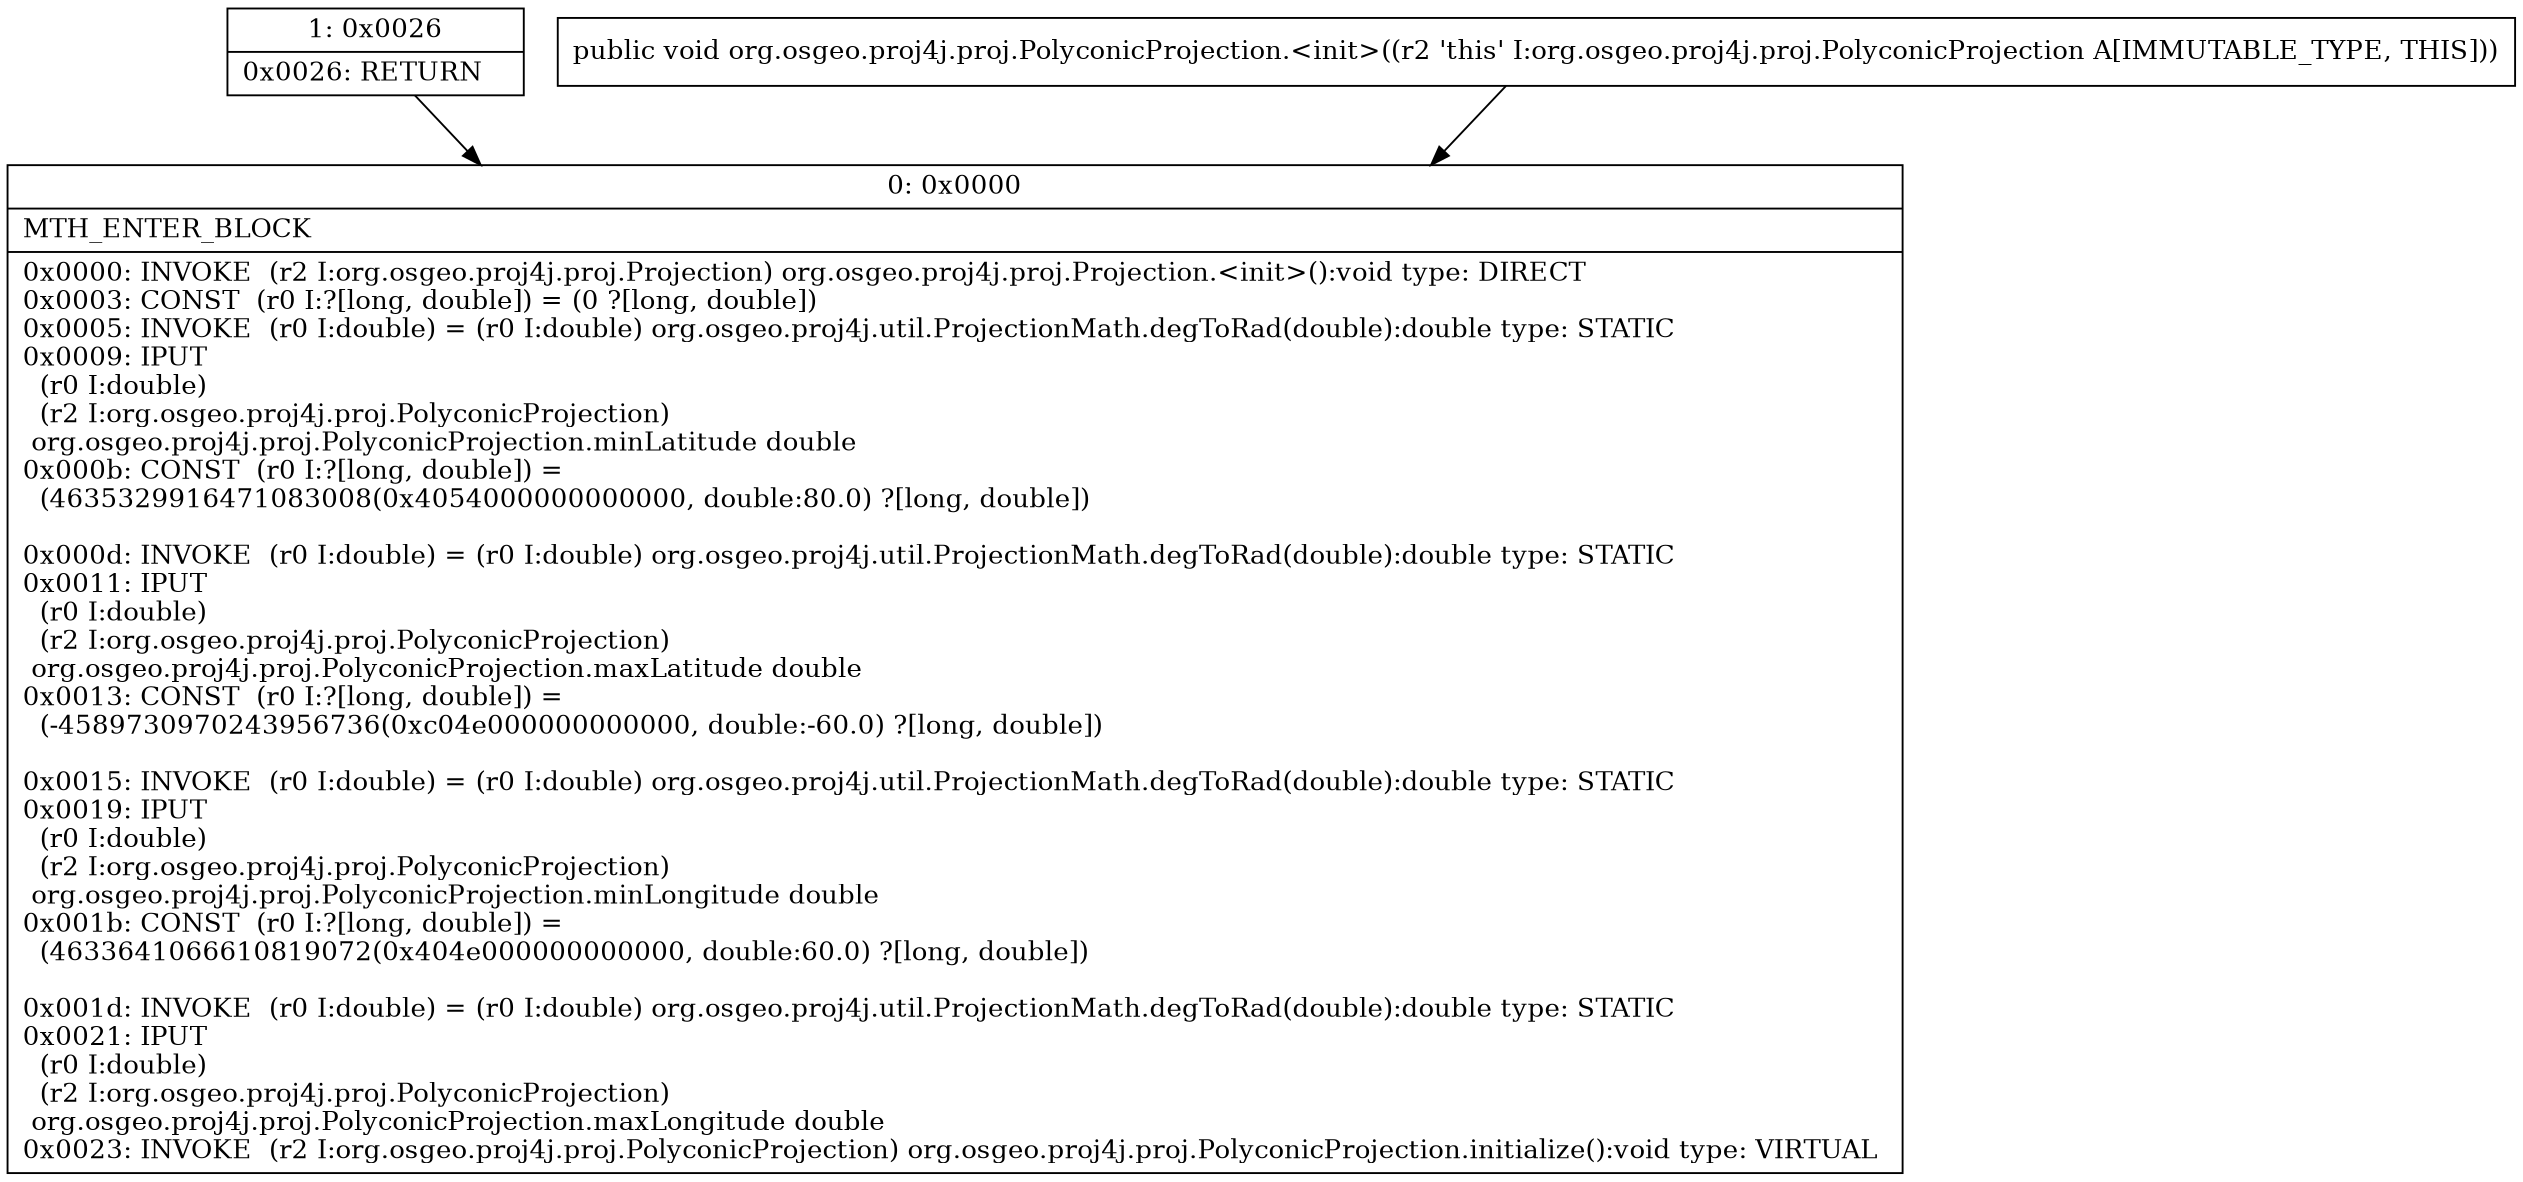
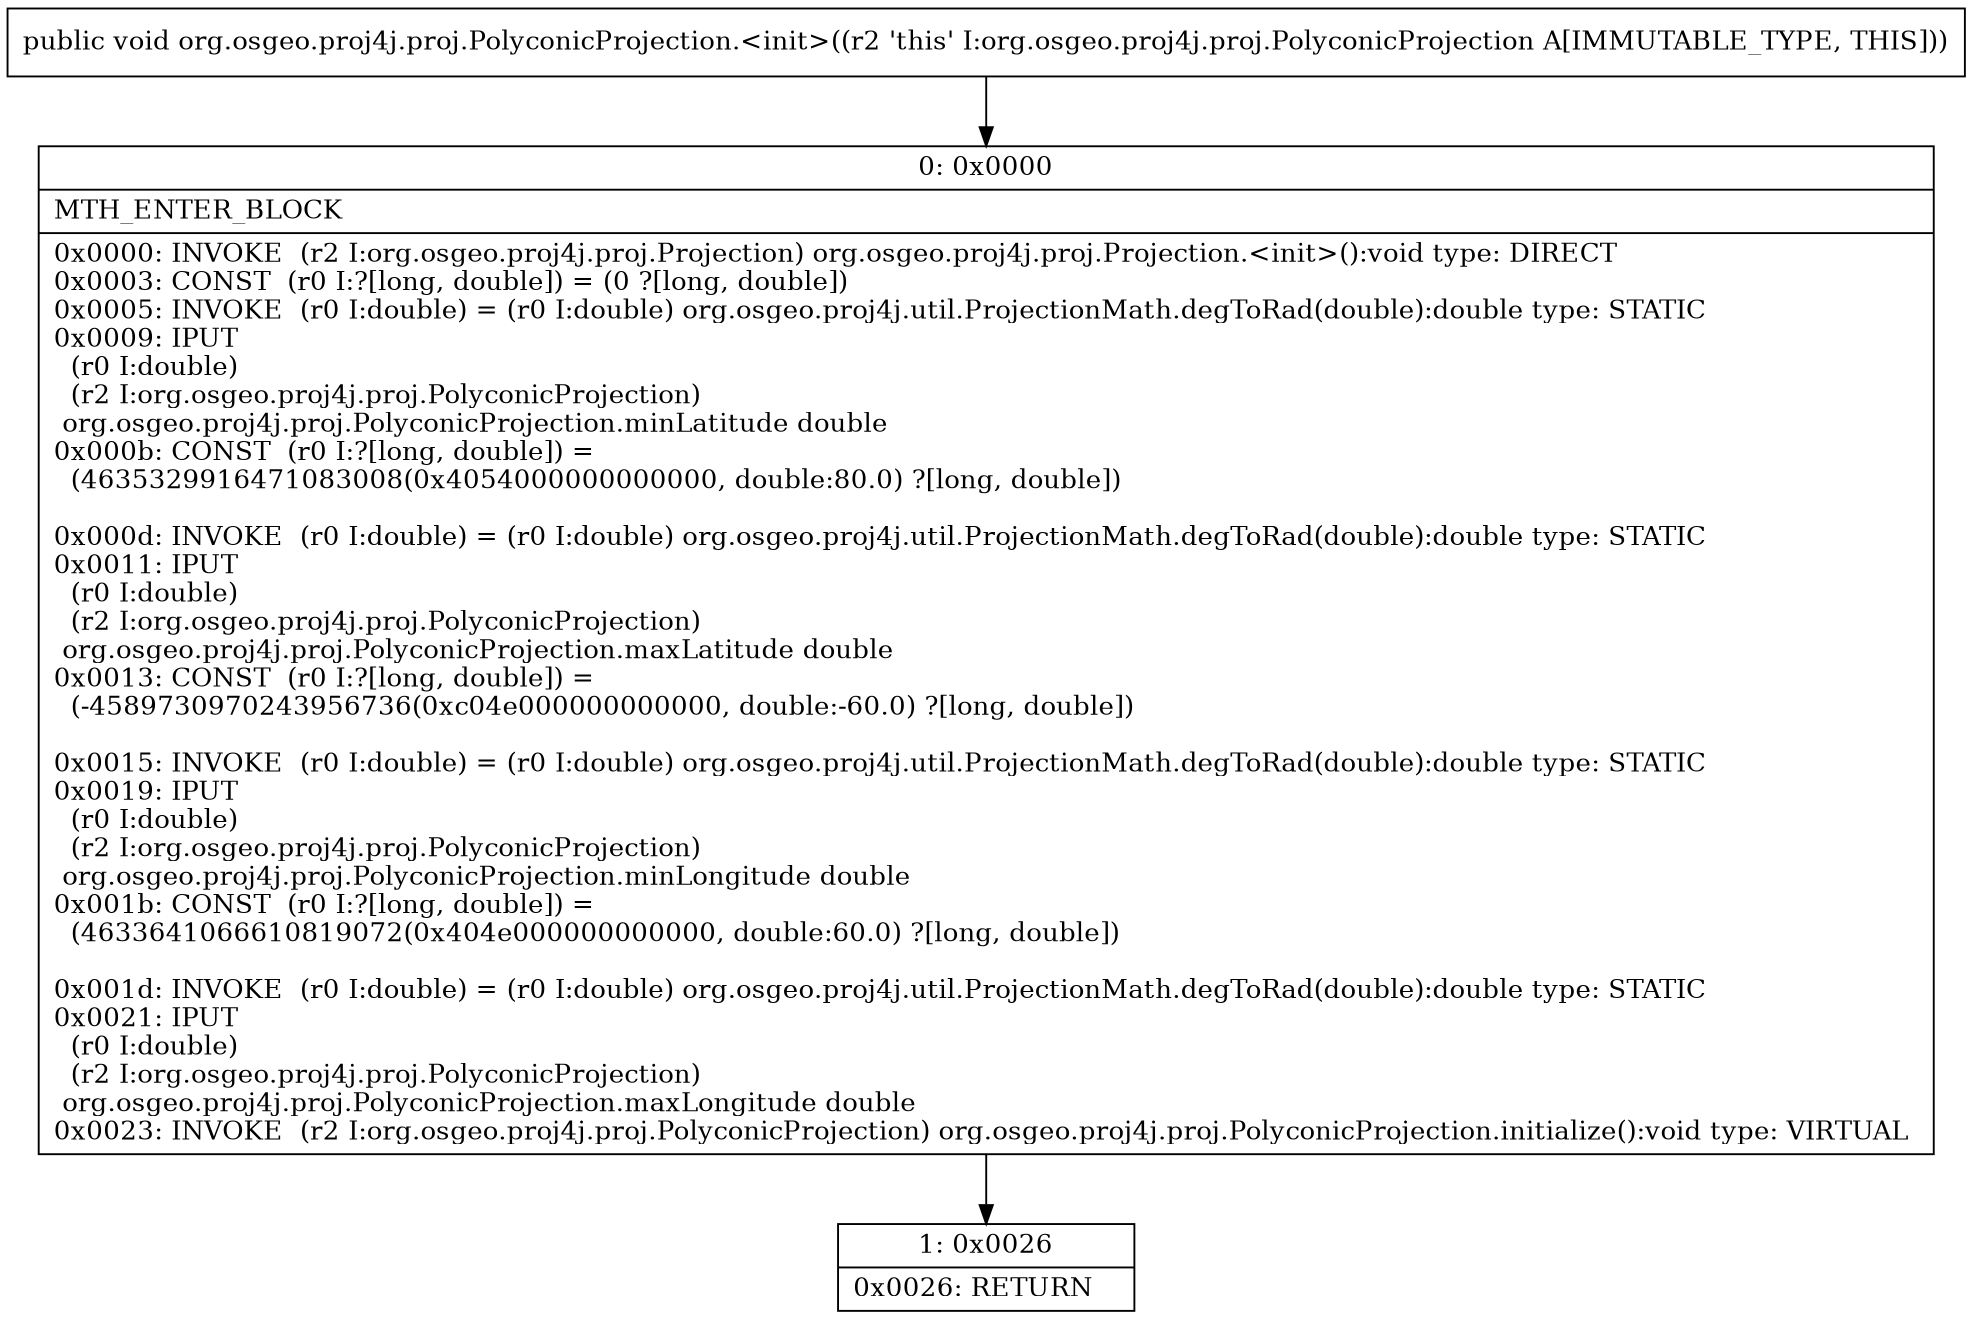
edge "1: 0x0026" -> "0: 0x0000": reversed
